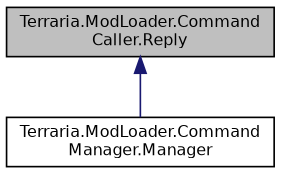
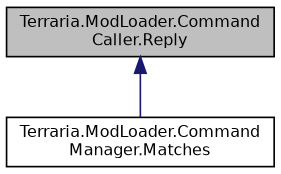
node "Terraria.ModLoader.Command Manager.Manager": label "Terraria.ModLoader.Command Manager.Manager" -> "Terraria.ModLoader.Command Manager.Matches"
